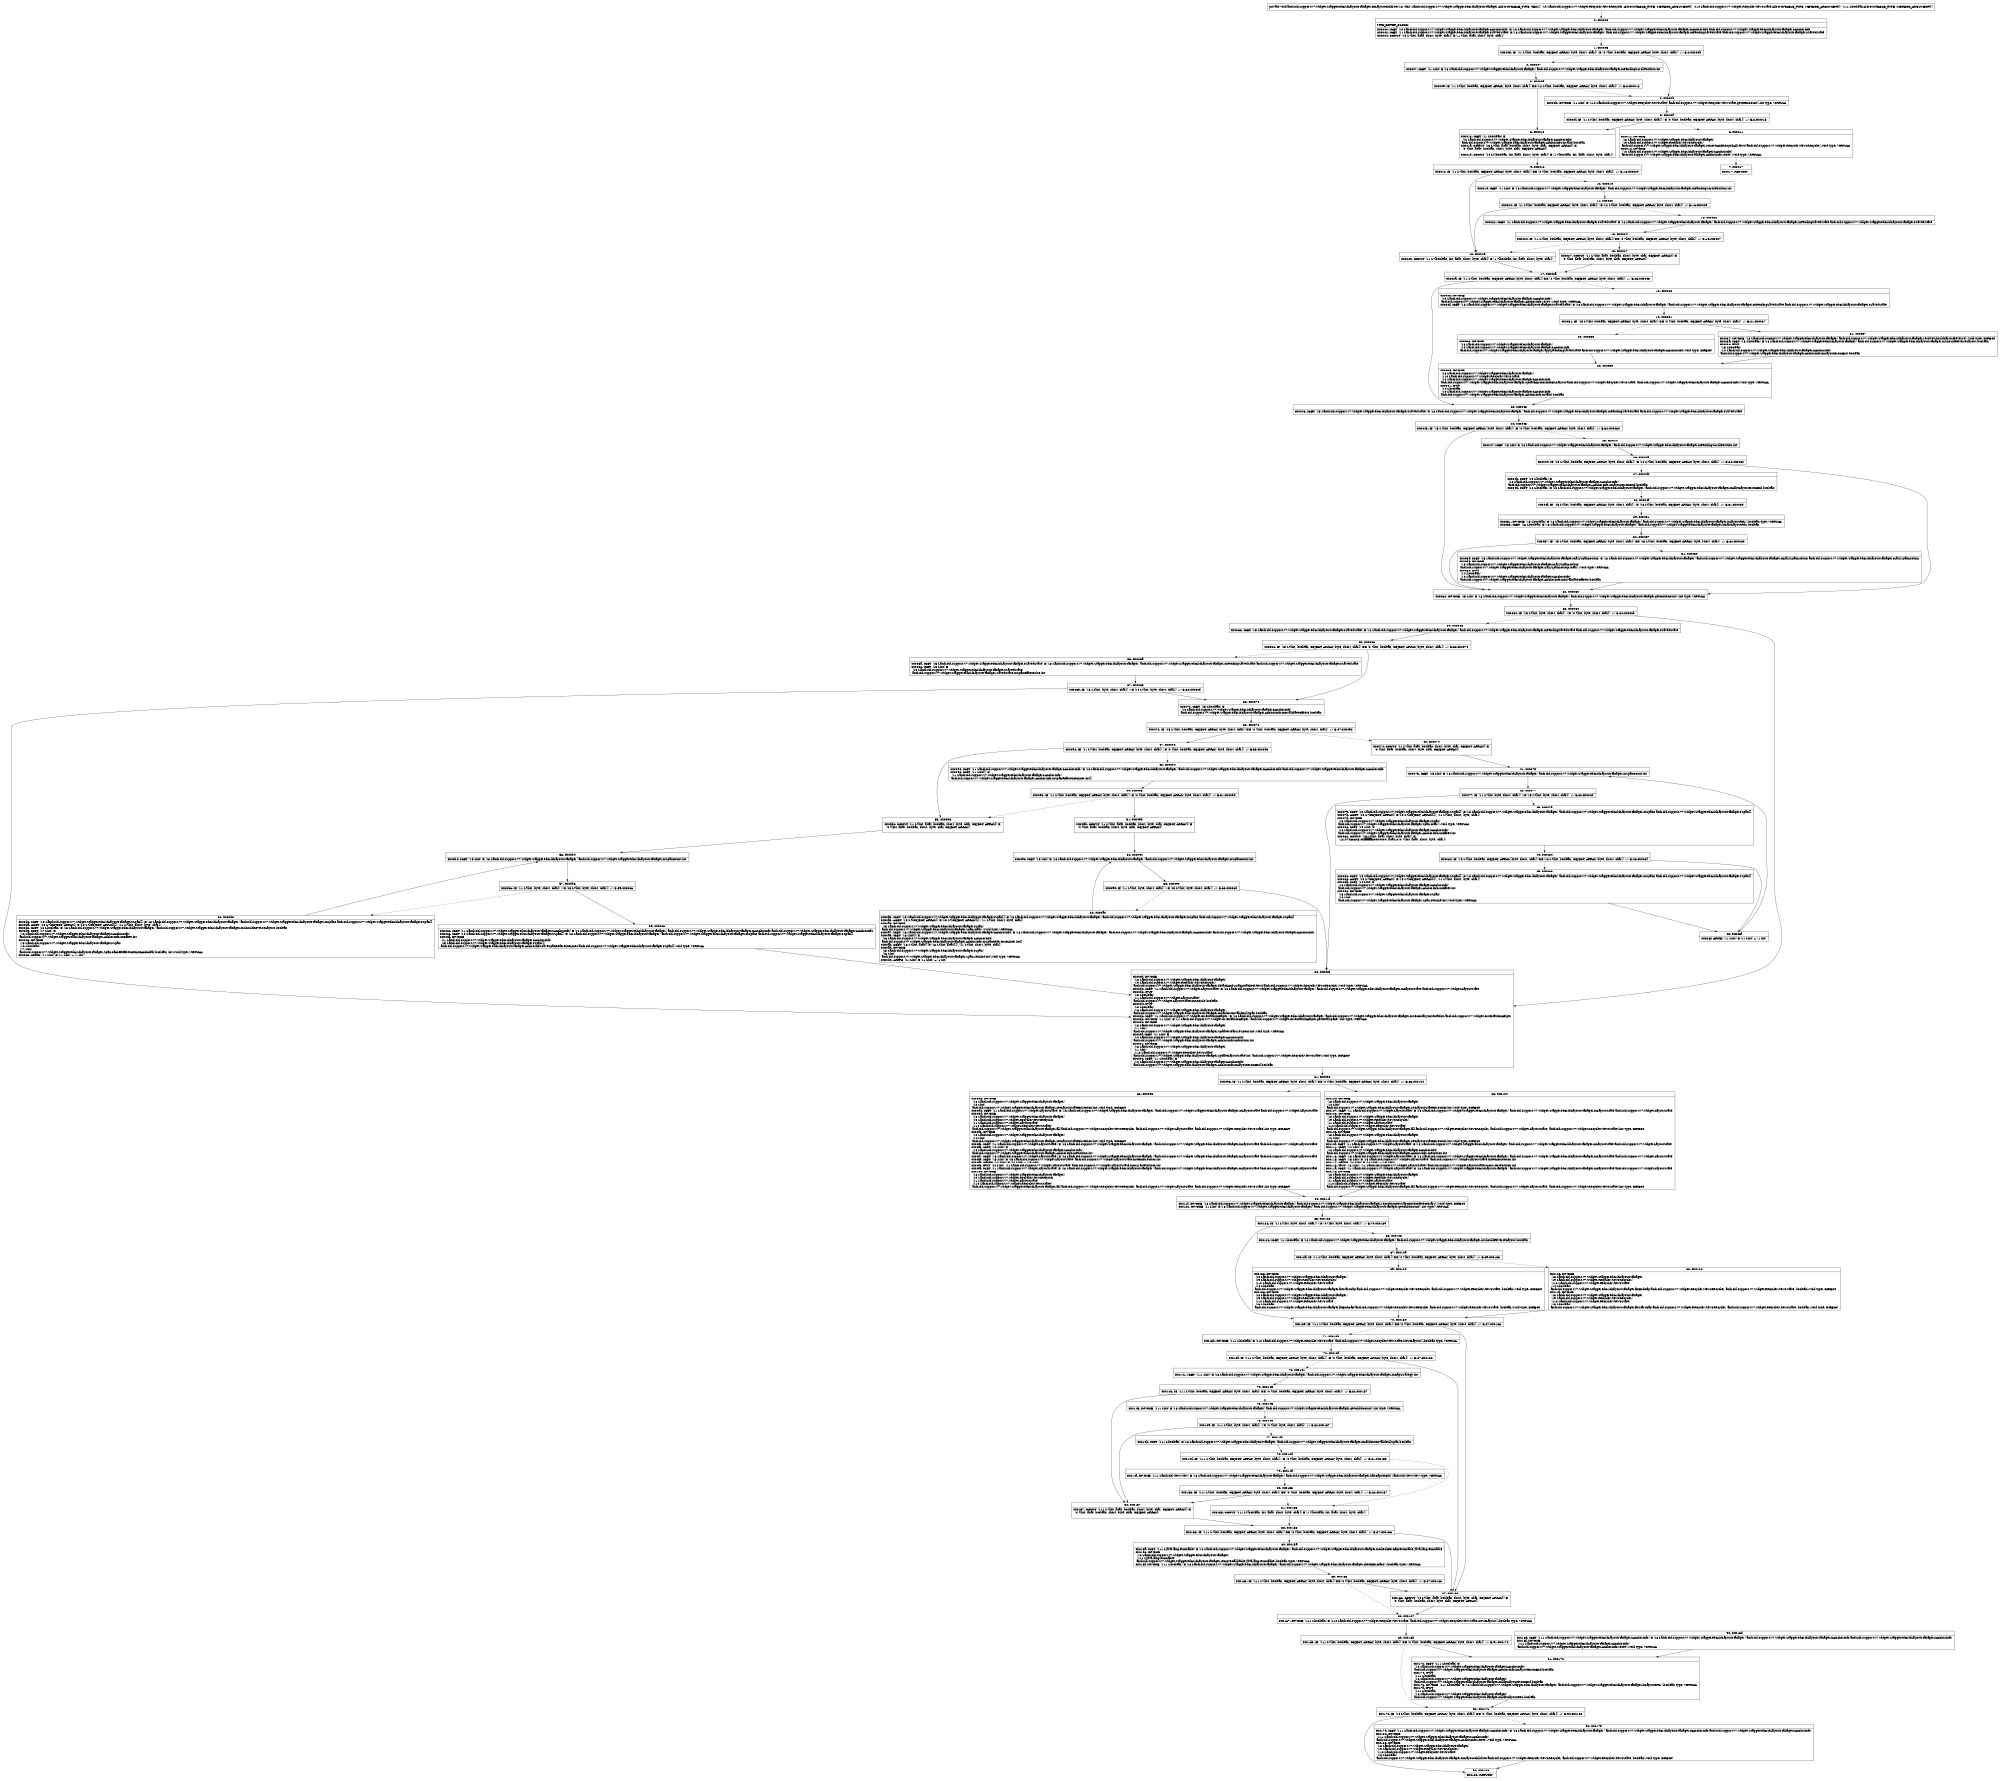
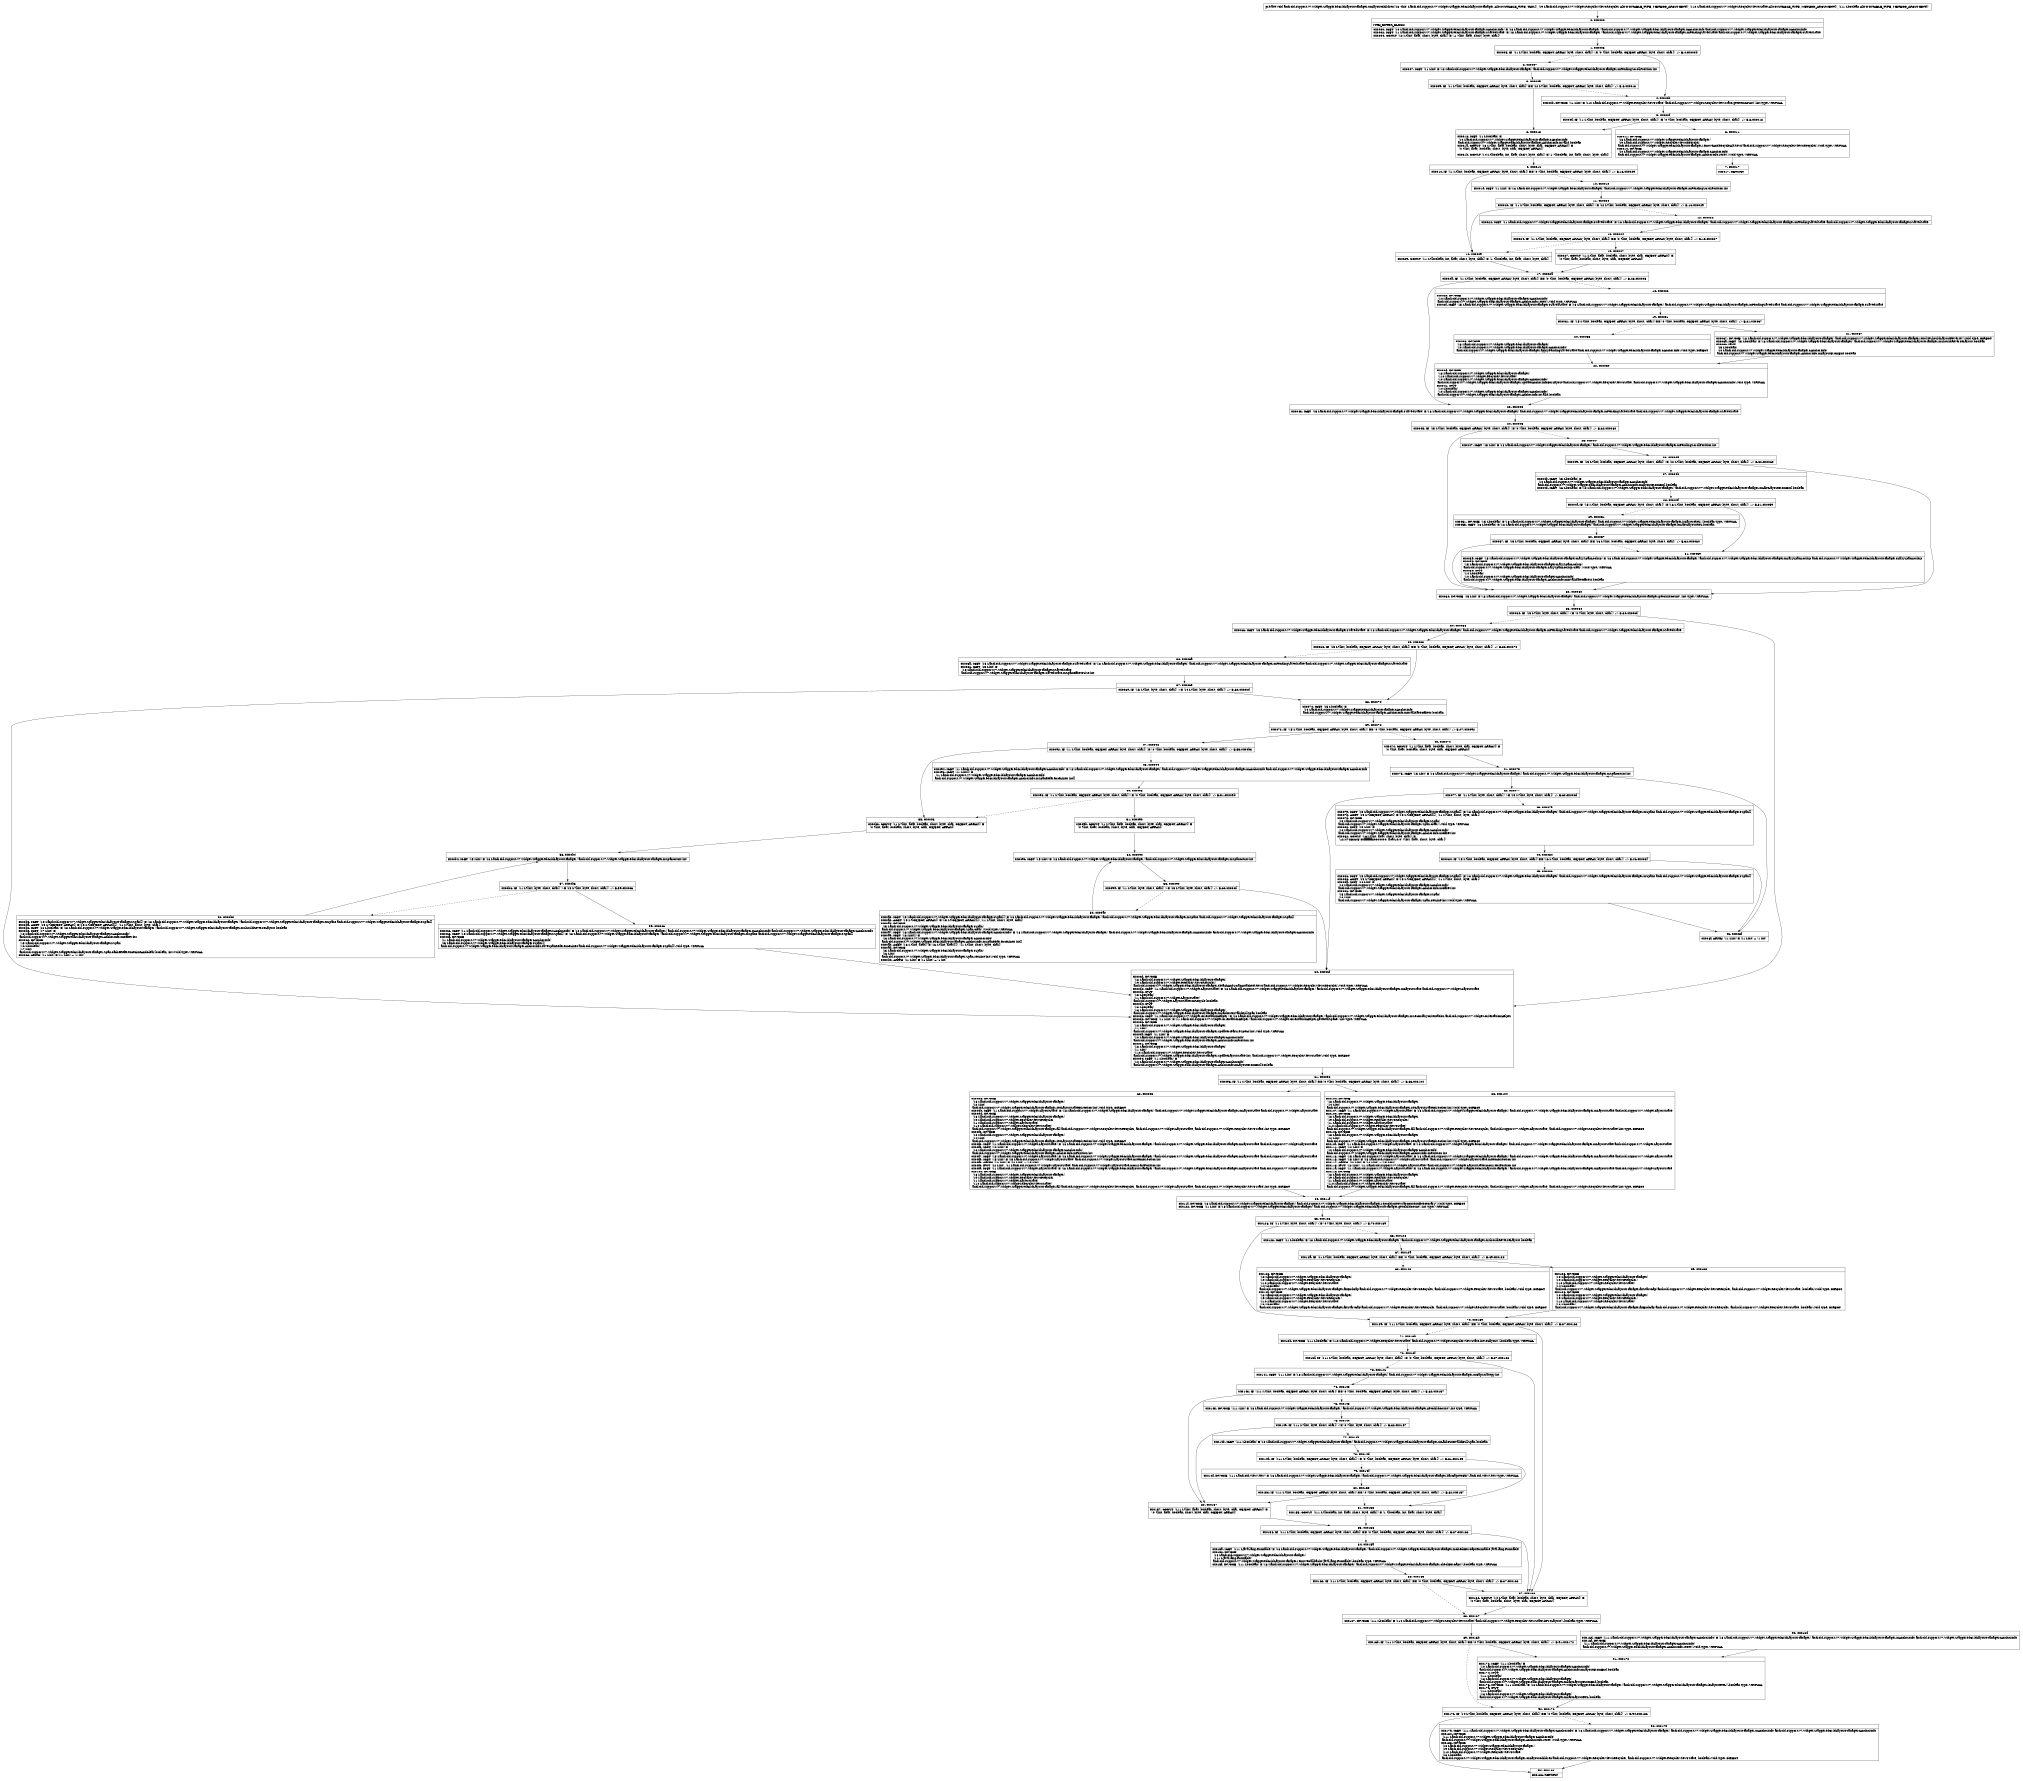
edge "28: 0x004f" -> "31: 0x0059": added
edge "68: 0x012c" -> "70: 0x0139": removed
edge "78: 0x014d" -> "81: 0x0155": style dashed -> solid
